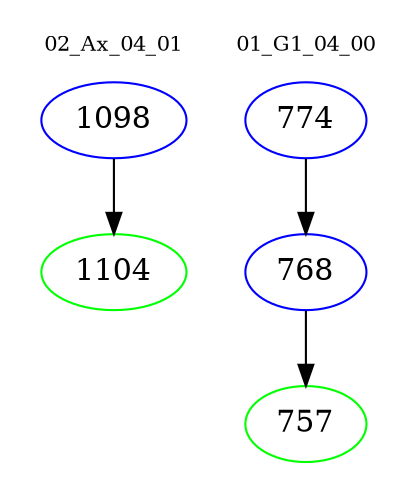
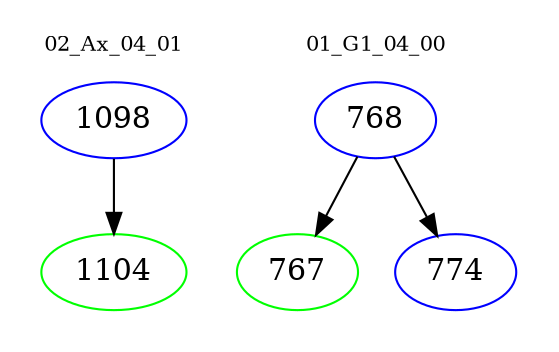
edge "774" -> "768": reversed
node "757": label "757" -> "767"
